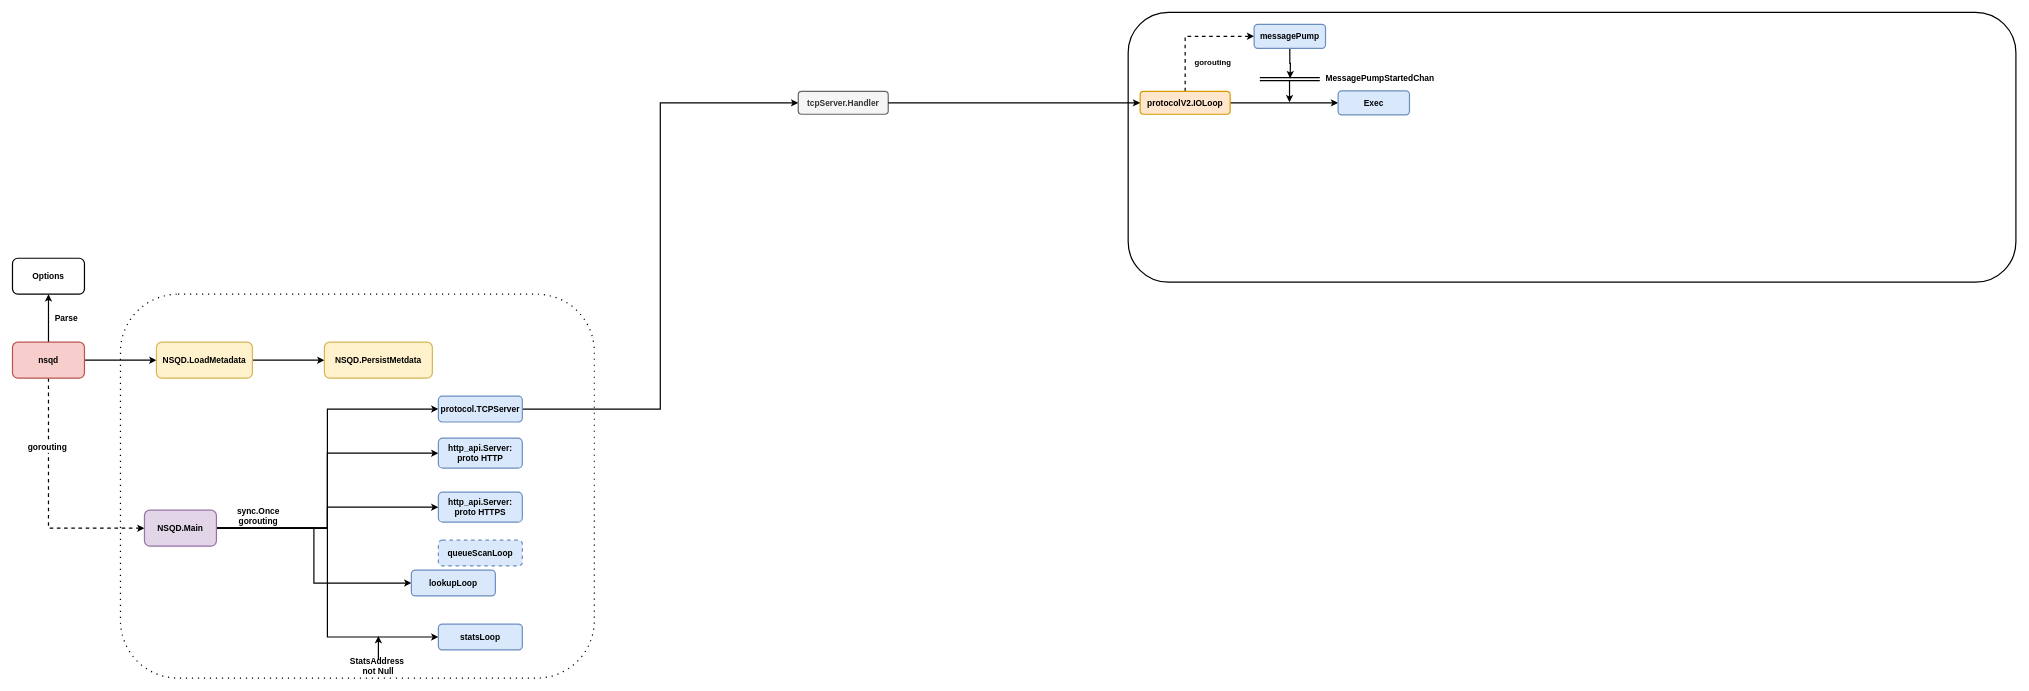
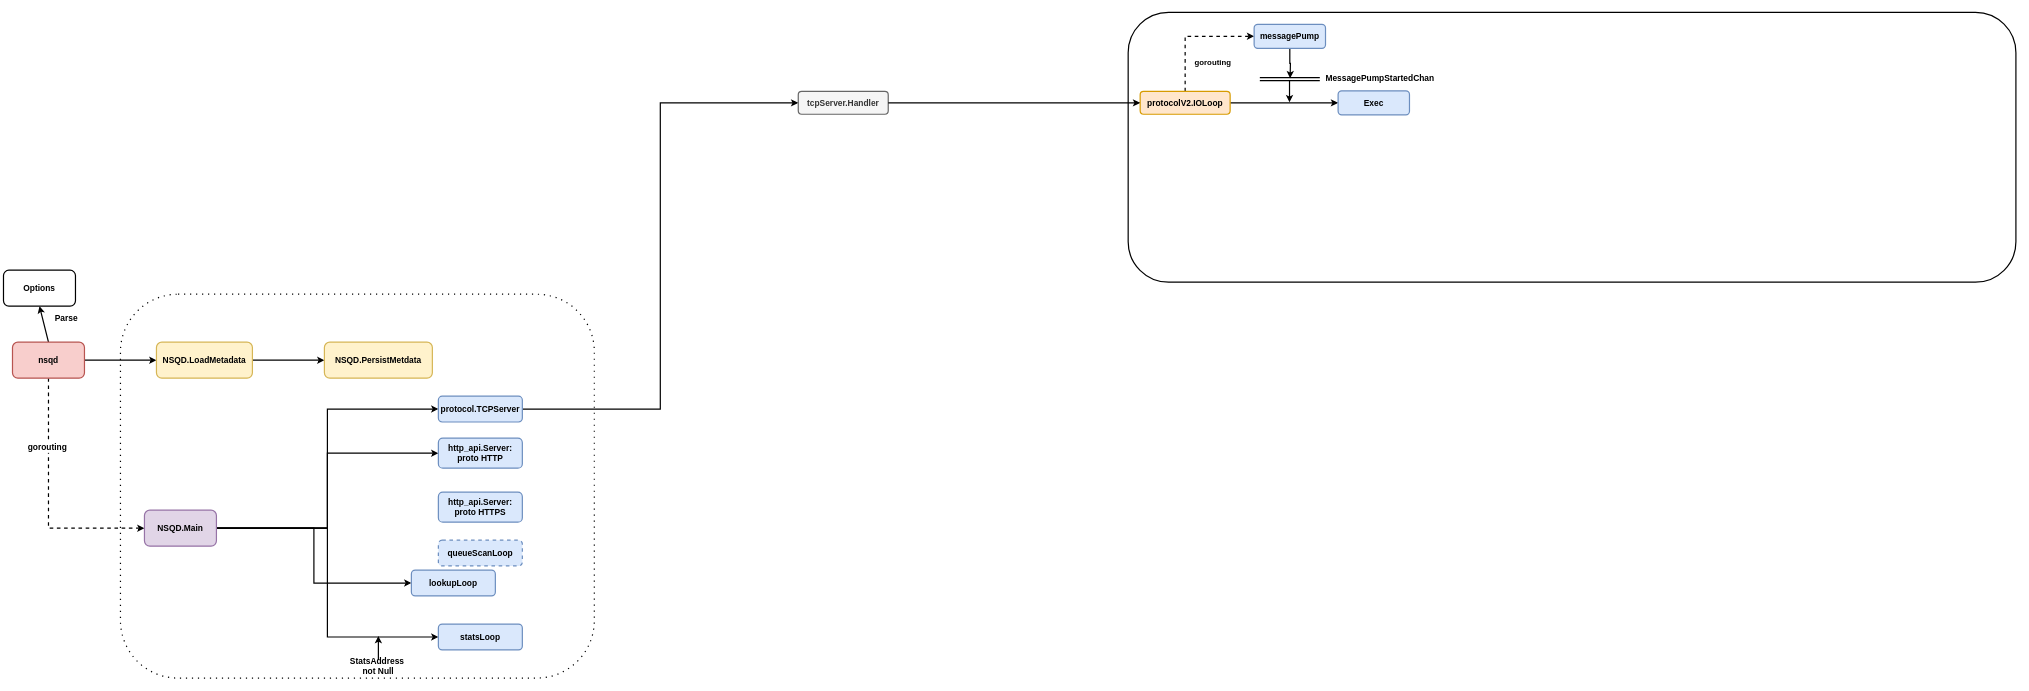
node "Options": moved (48, 276) -> (39, 288)
edge "NSQD.Main" -> "http_api.Server: proto HTTPS": removed
node "sync.Once gorouting": removed
